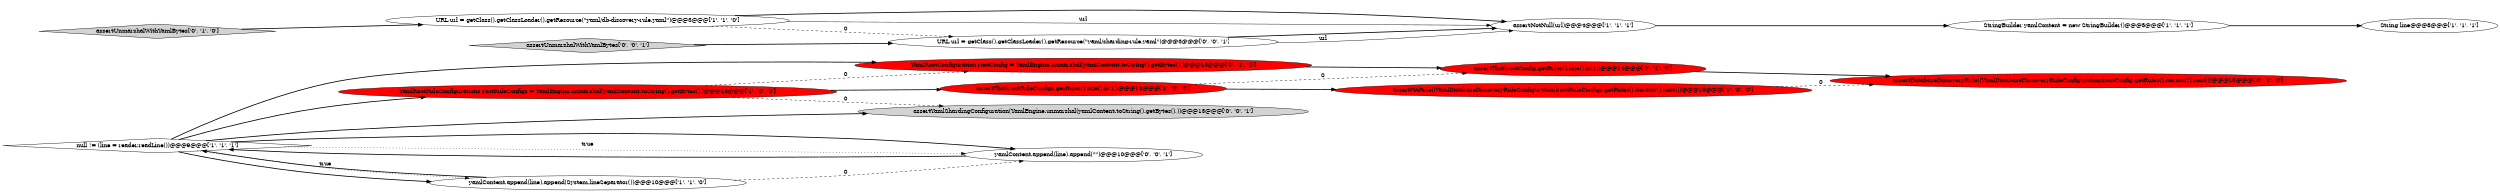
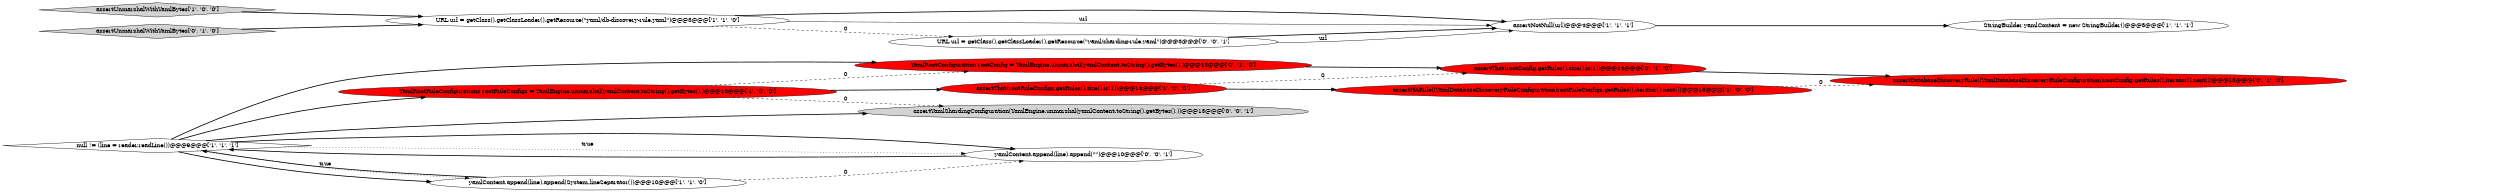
node "assertUnmarshalWithYamlBytes['1', '0', '0']": added
node "String line@@@8@@@['1', '1', '1']": removed
node "assertUnmarshalWithYamlBytes['0', '0', '1']": removed
